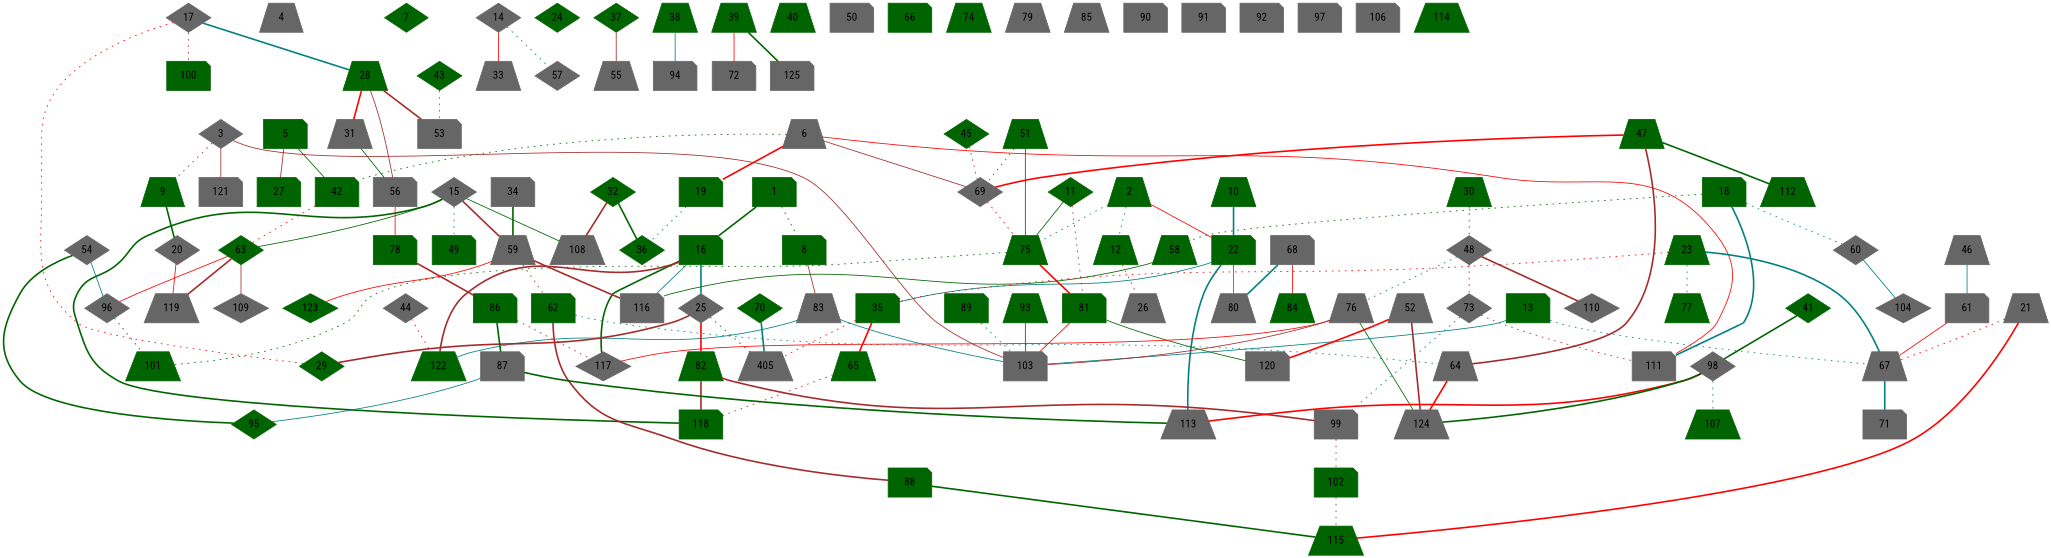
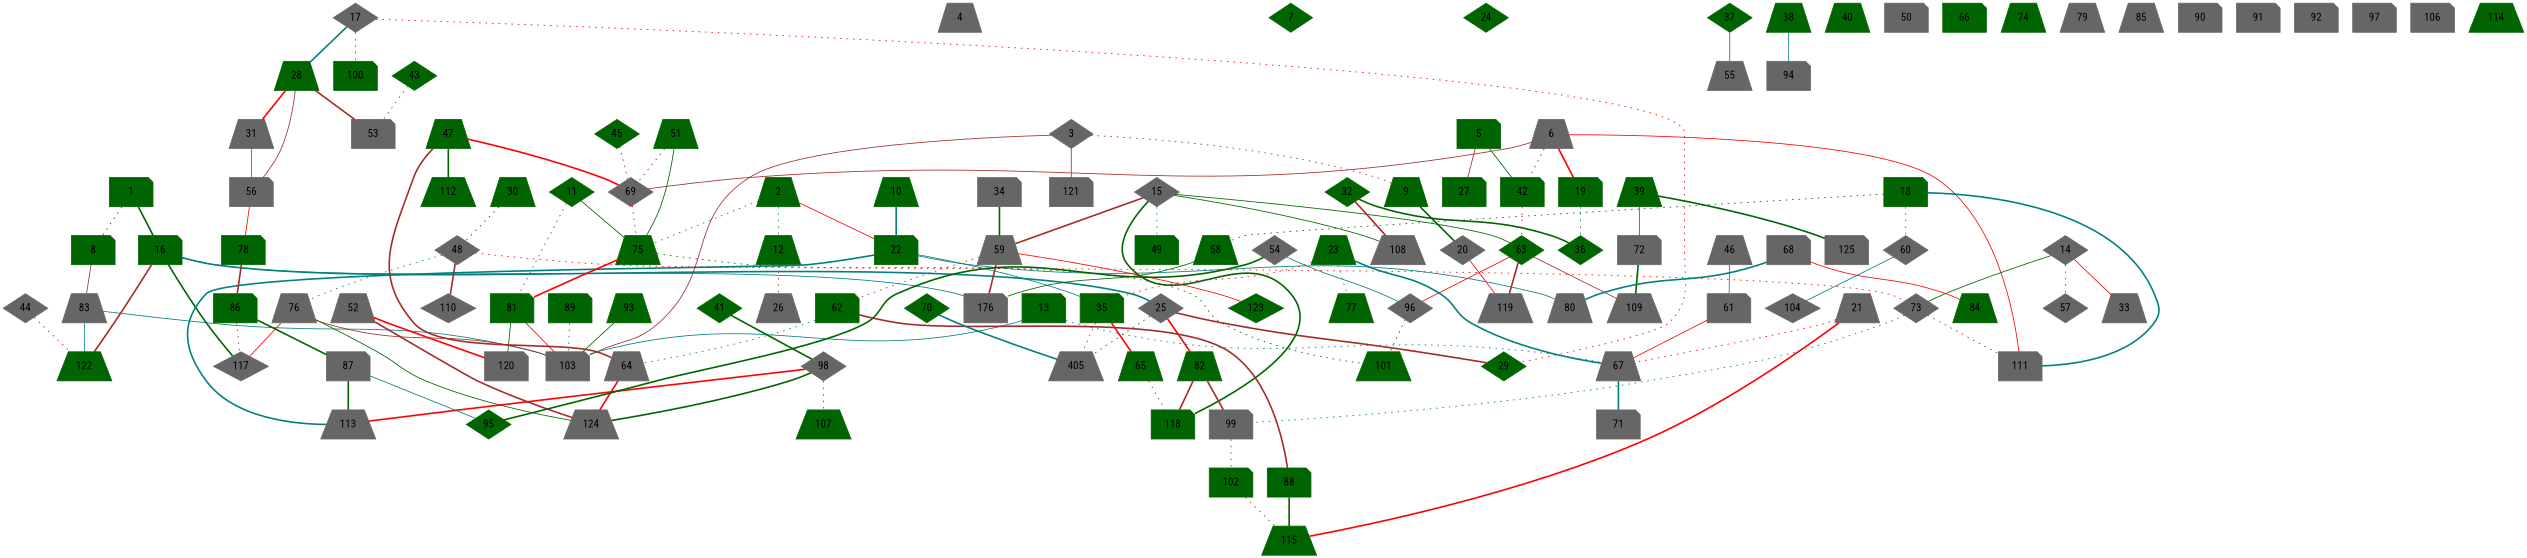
edge "31" -- "56": color darkgreen -> teal
edge "14" -- "73": added
edge "72" -- "109": added
node "109": shape diamond -> trapezium
node "116": label "116" -> "176"
